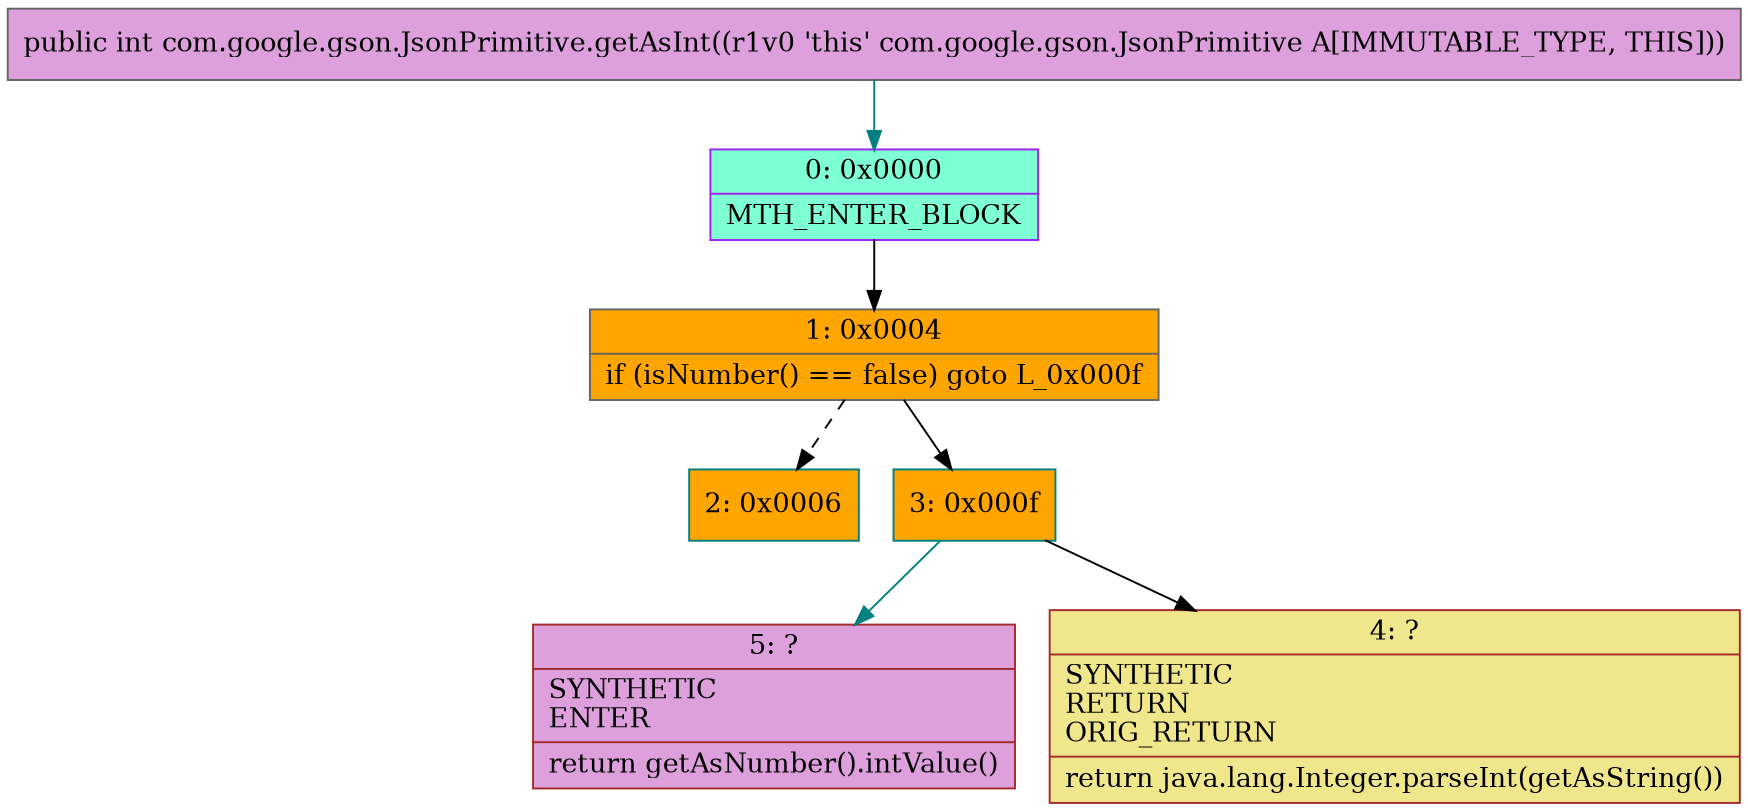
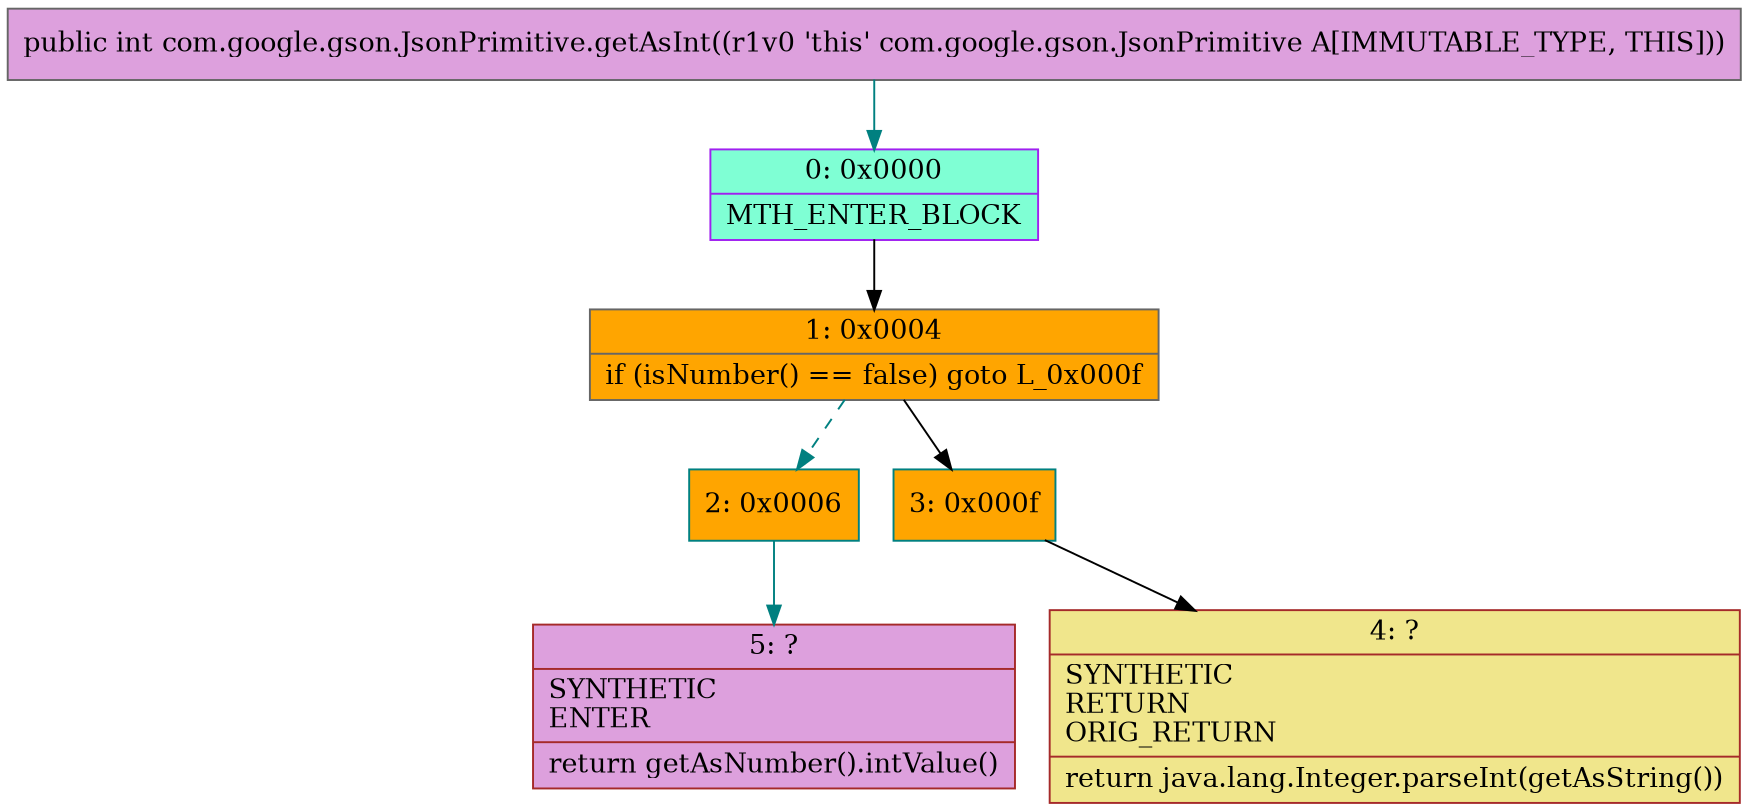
edge "1: 0x0004" -> "2: 0x0006": color black -> teal
edge "3: 0x000f" -> "5: ?": now "2: 0x0006" -> "5: ?"
